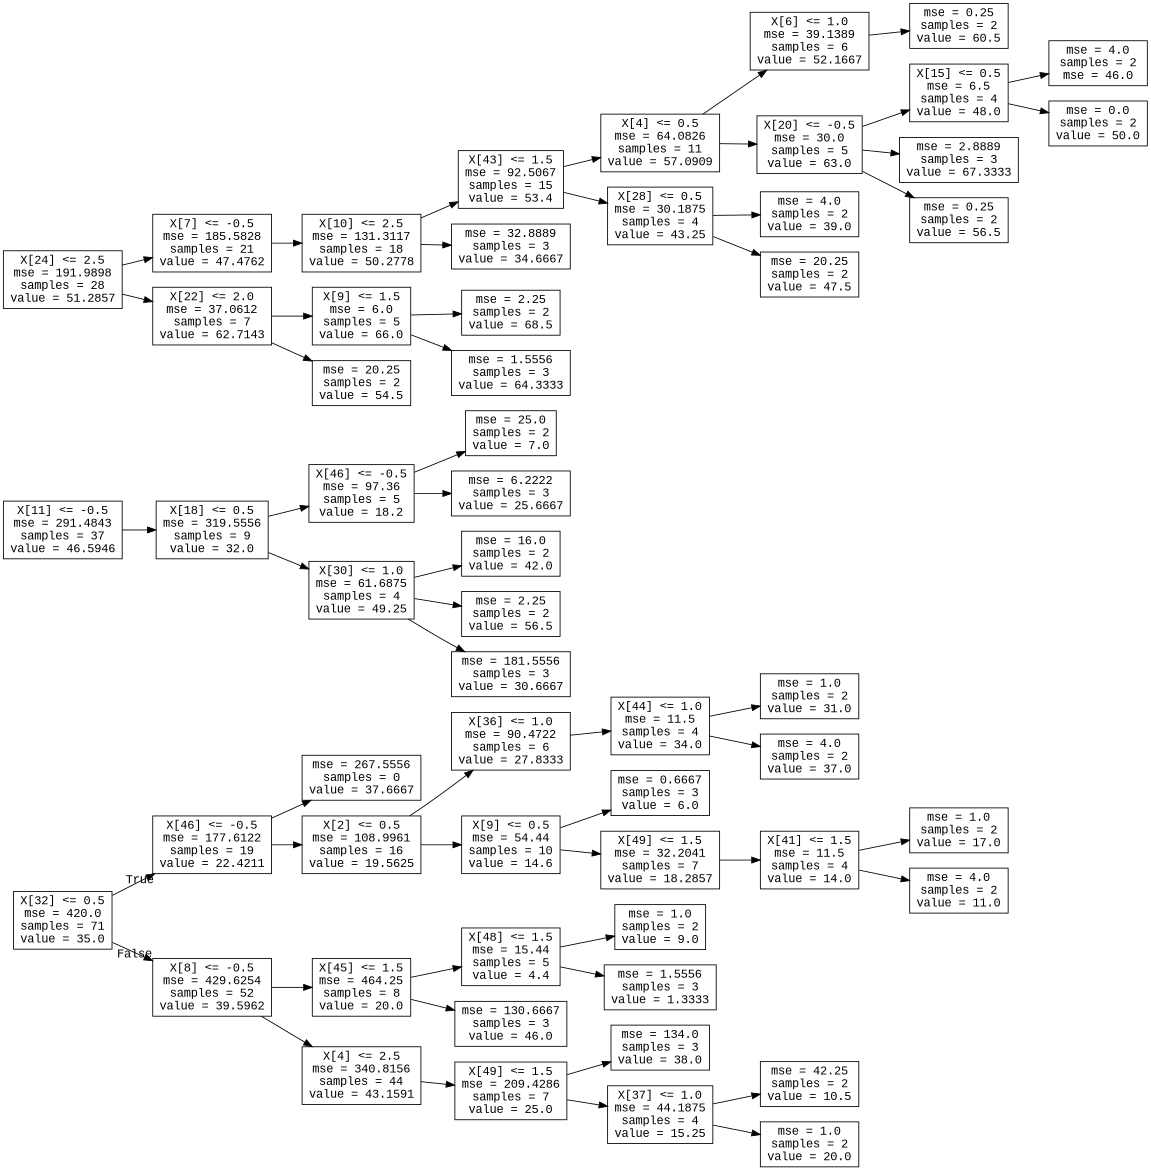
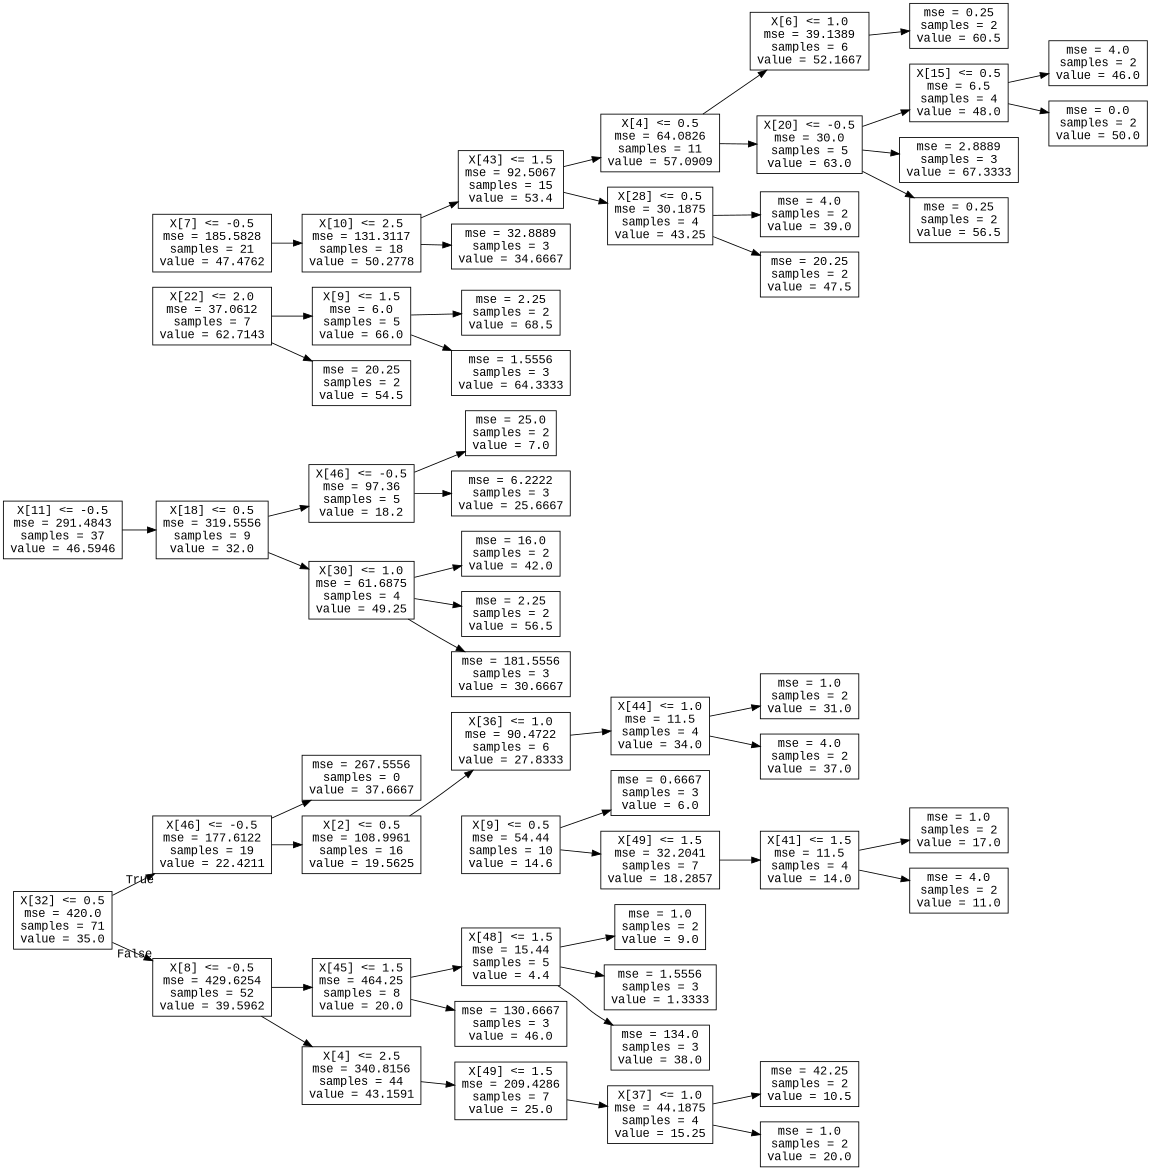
node "mse = 4.0 samples = 2 mse = 46.0": label "mse = 4.0 samples = 2 mse = 46.0" -> "mse = 4.0 samples = 2 value = 46.0"
node "X[24] <= 2.5 mse = 191.9898 samples = 28 value = 51.2857": removed
edge "X[2] <= 0.5 mse = 108.9961 samples = 16 value = 19.5625" -> "X[9] <= 0.5 mse = 54.44 samples = 10 value = 14.6": removed
edge "X[49] <= 1.5 mse = 209.4286 samples = 7 value = 25.0" -> "mse = 134.0 samples = 3 value = 38.0": now "X[48] <= 1.5 mse = 15.44 samples = 5 value = 4.4" -> "mse = 134.0 samples = 3 value = 38.0"
